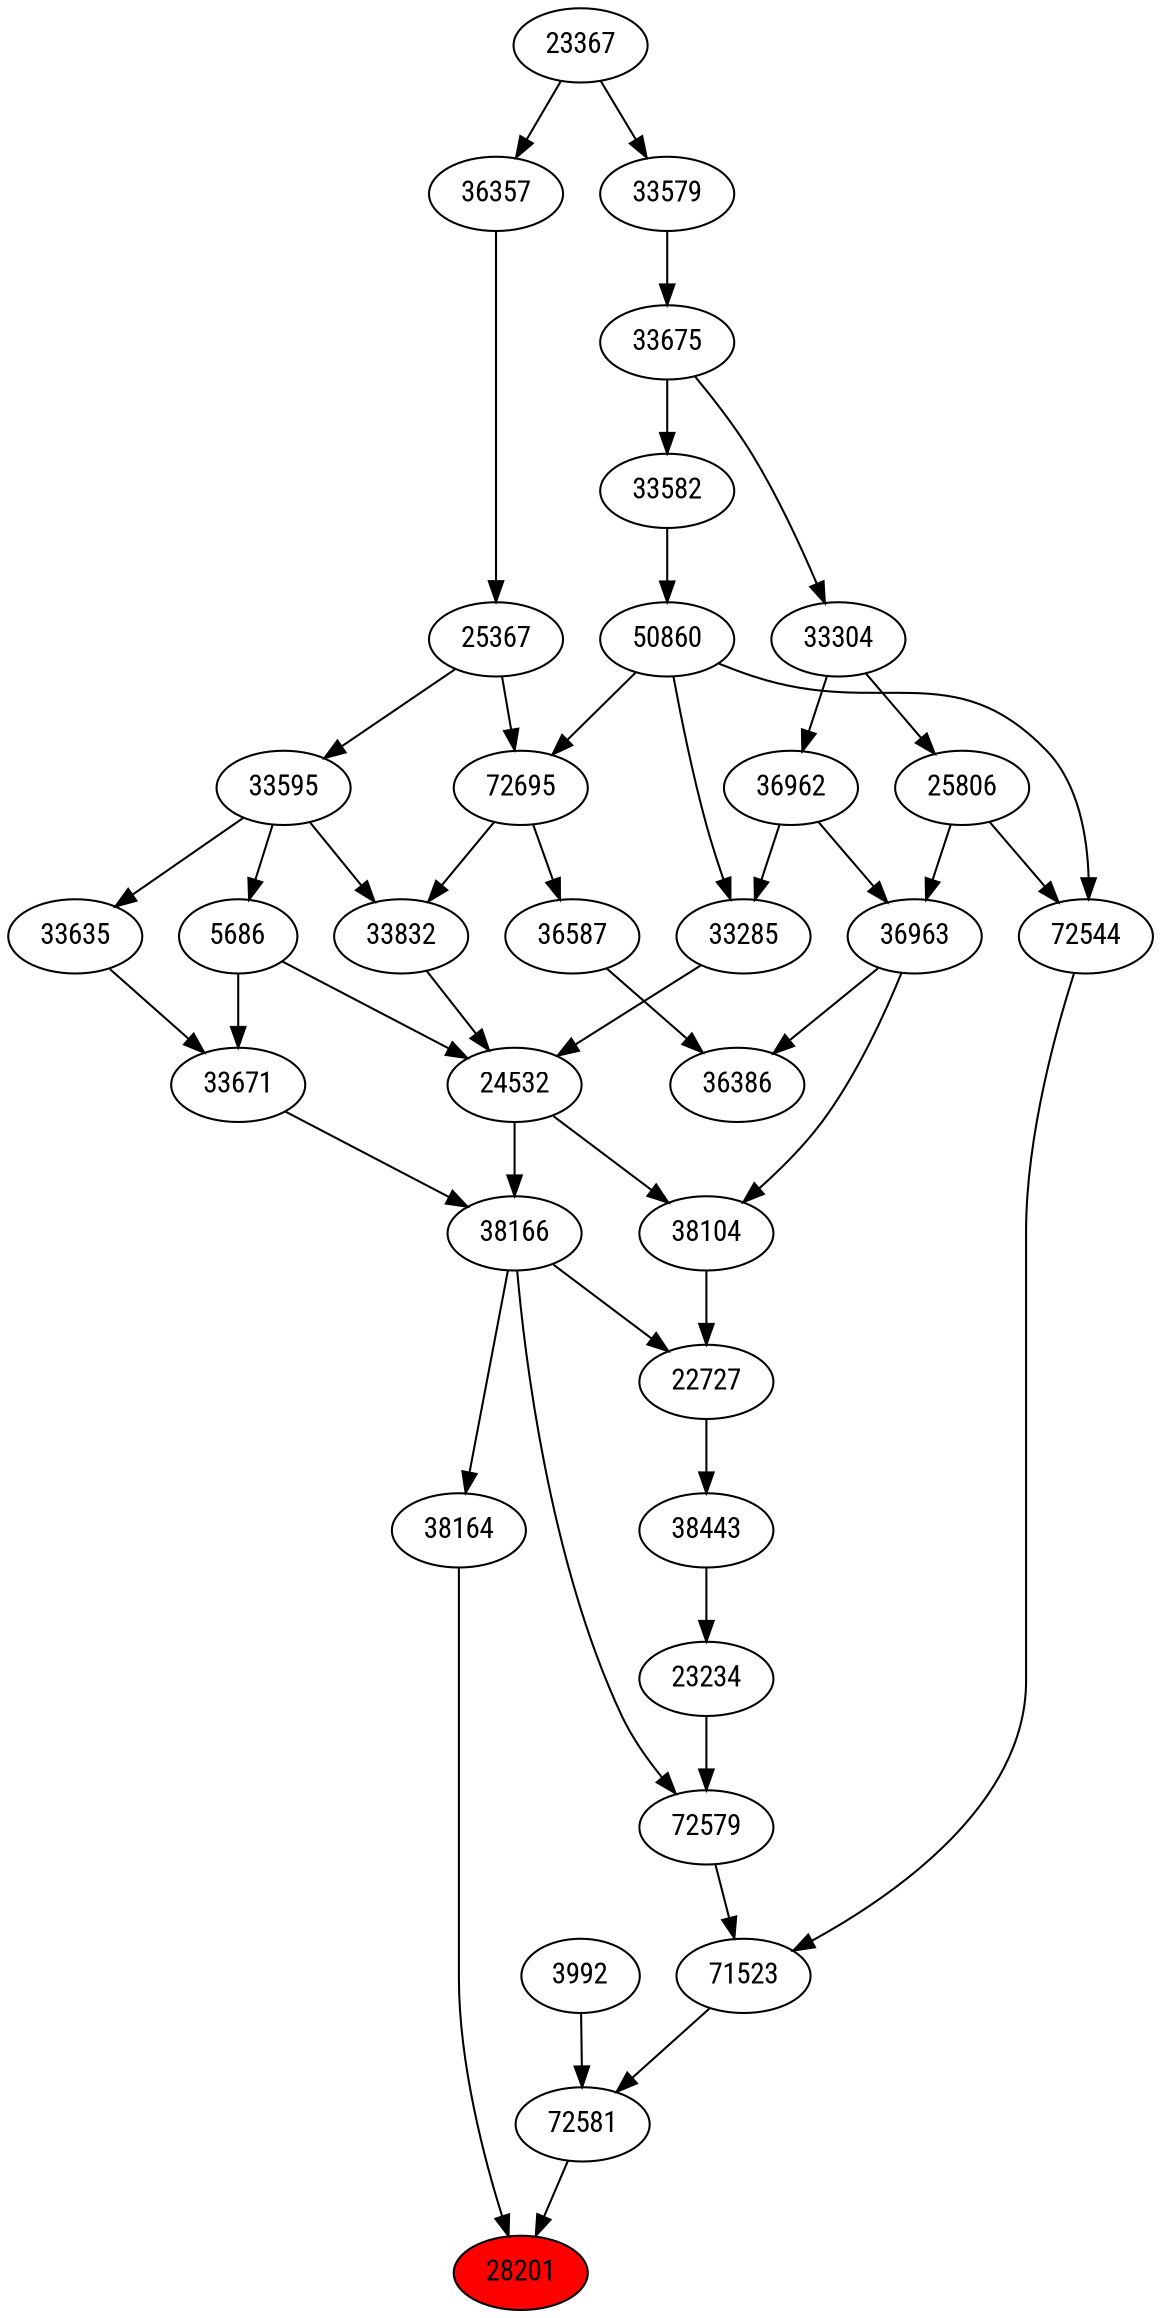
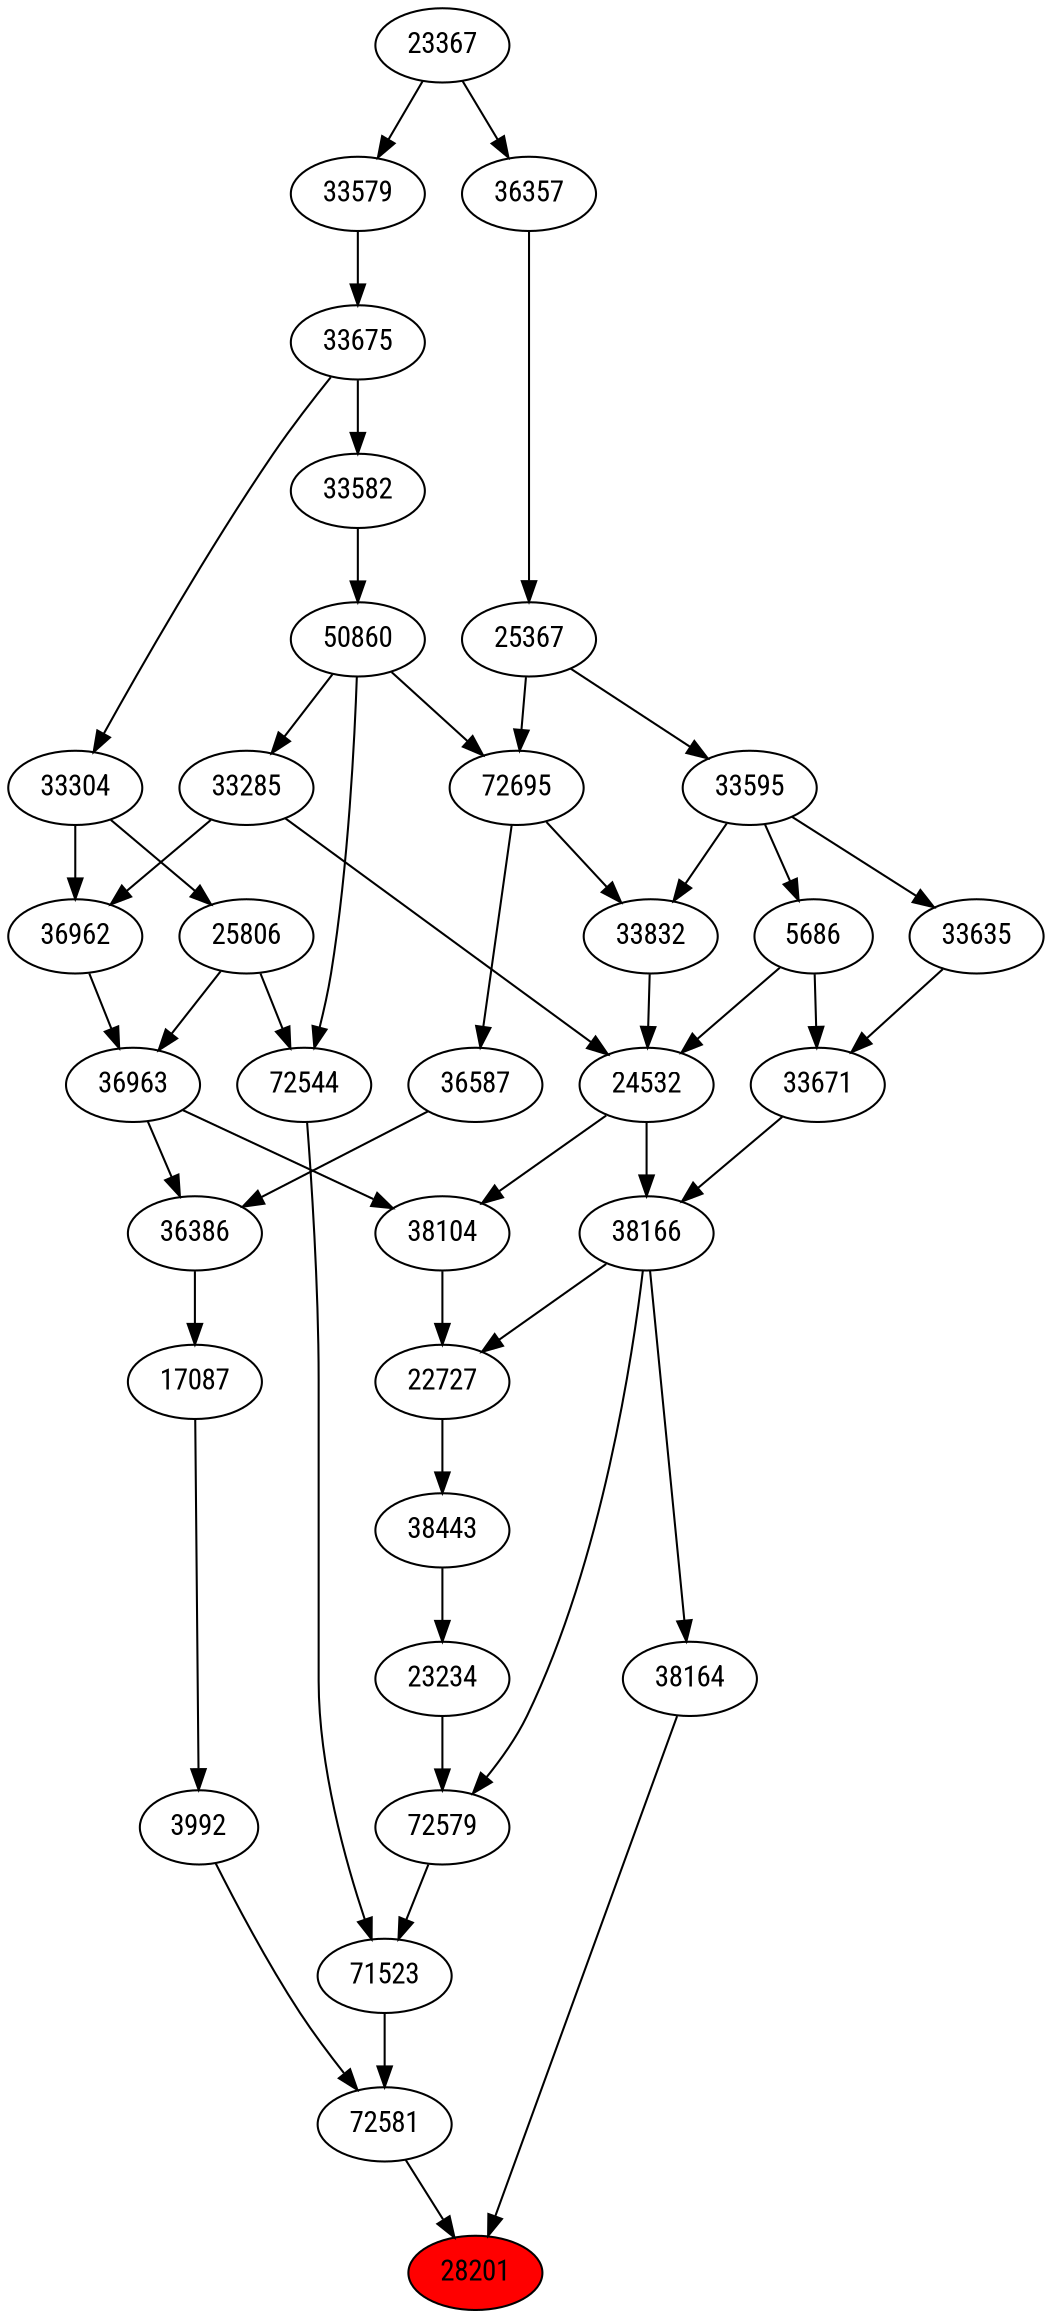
edge "36962" -> "33285": reversed
node "17087": added
